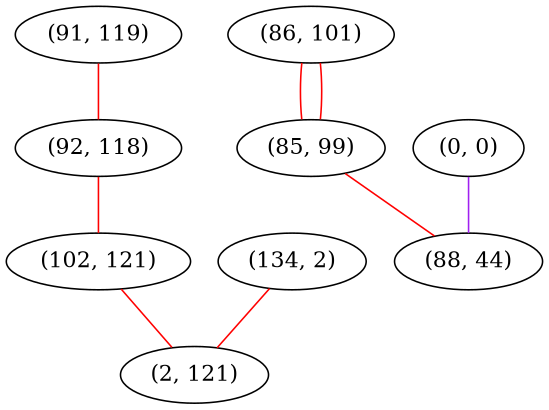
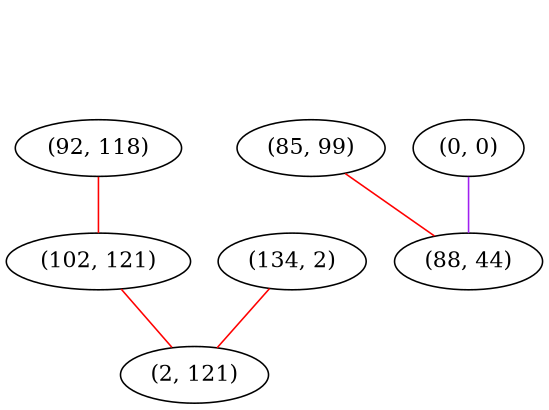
node "(91, 119)": removed
node "(86, 101)": removed
